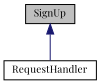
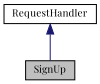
edge "RequestHandler" -> "SignUp": reversed
